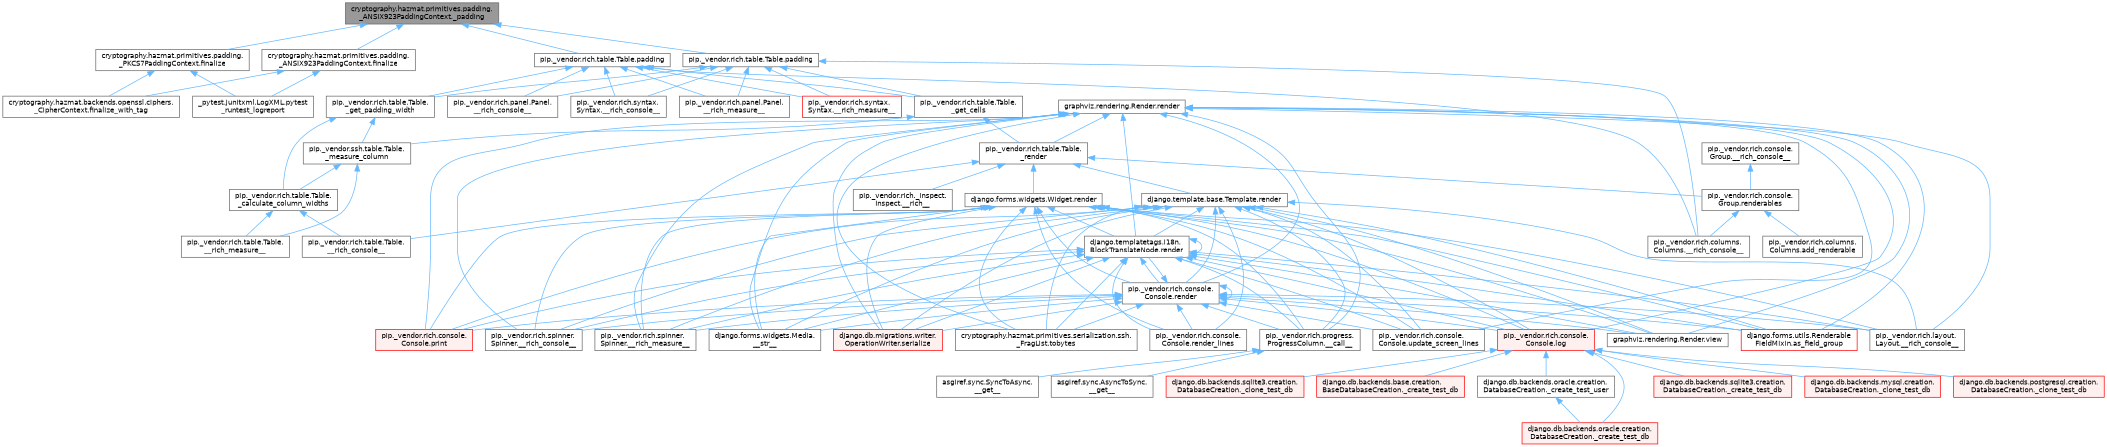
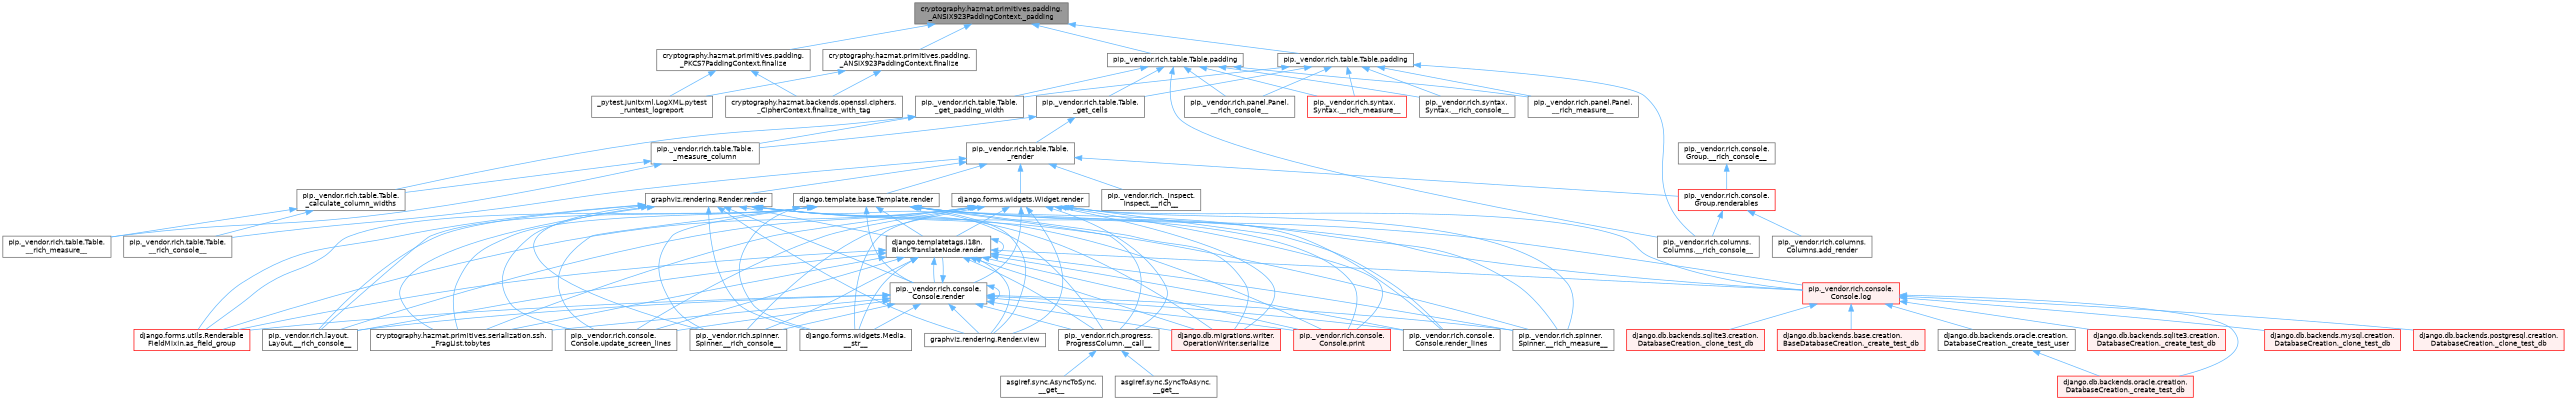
edge "pip._vendor.rich.table.Table. _render" -> "graphviz.rendering.Render.render": reversed
node "pip._vendor.ssh.table.Table. _measure_column": label "pip._vendor.ssh.table.Table. _measure_column" -> "pip._vendor.rich.table.Table. _measure_column"
node "pip._vendor.rich.console. Group.renderables": color grey40 -> red
node "pip._vendor.rich.columns. Columns.add_renderable": label "pip._vendor.rich.columns. Columns.add_renderable" -> "pip._vendor.rich.columns. Columns.add_render"
edge "pip._vendor.rich.console. Console.log" -> "pip._vendor.rich.console. Console.render": removed
